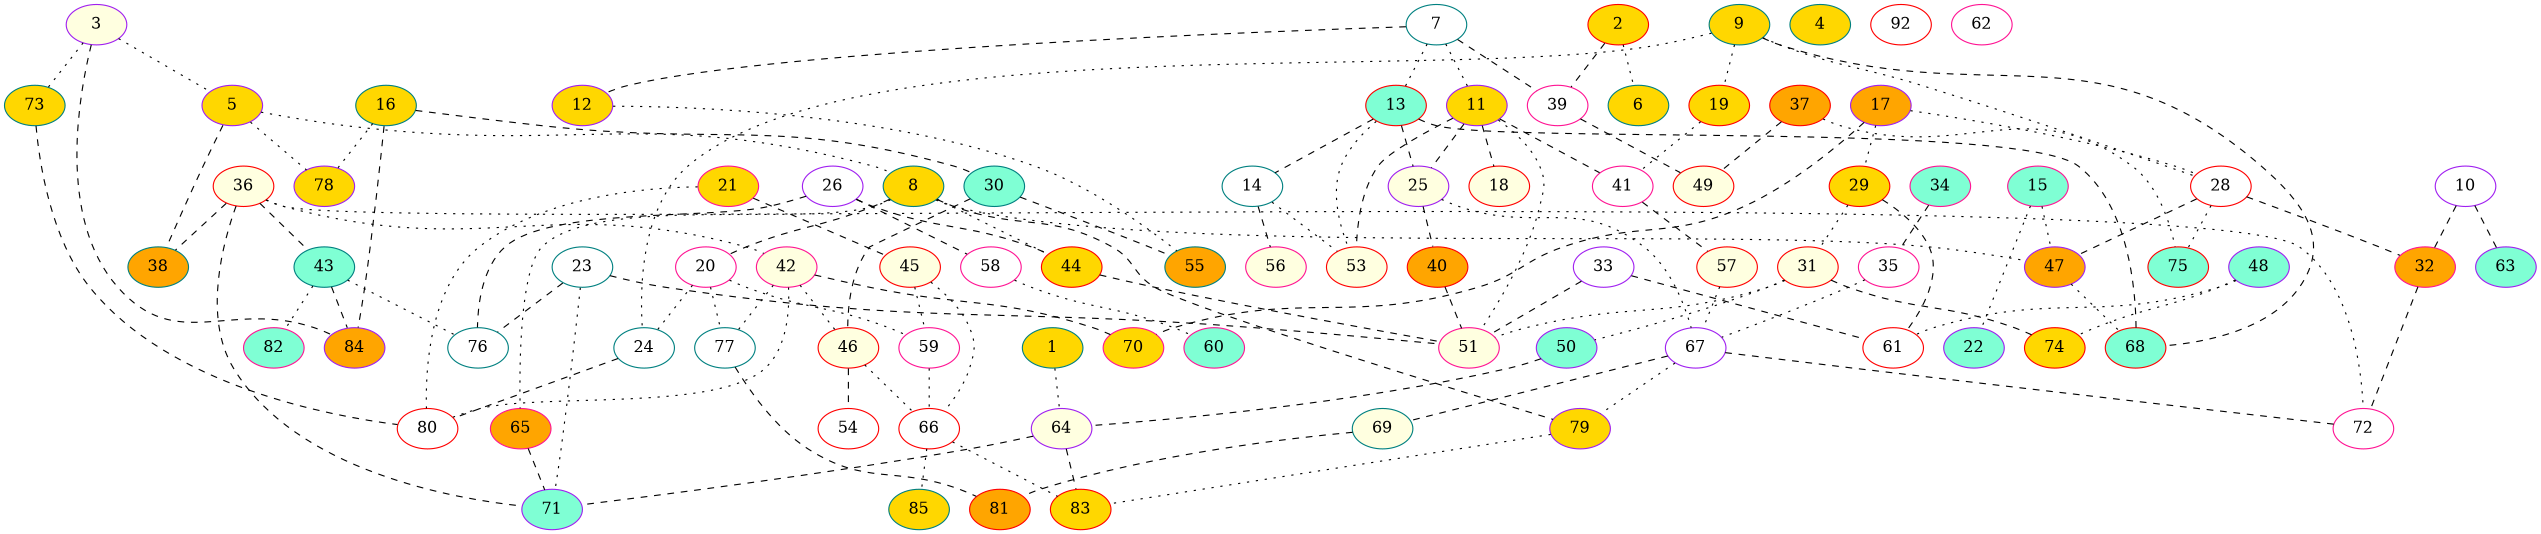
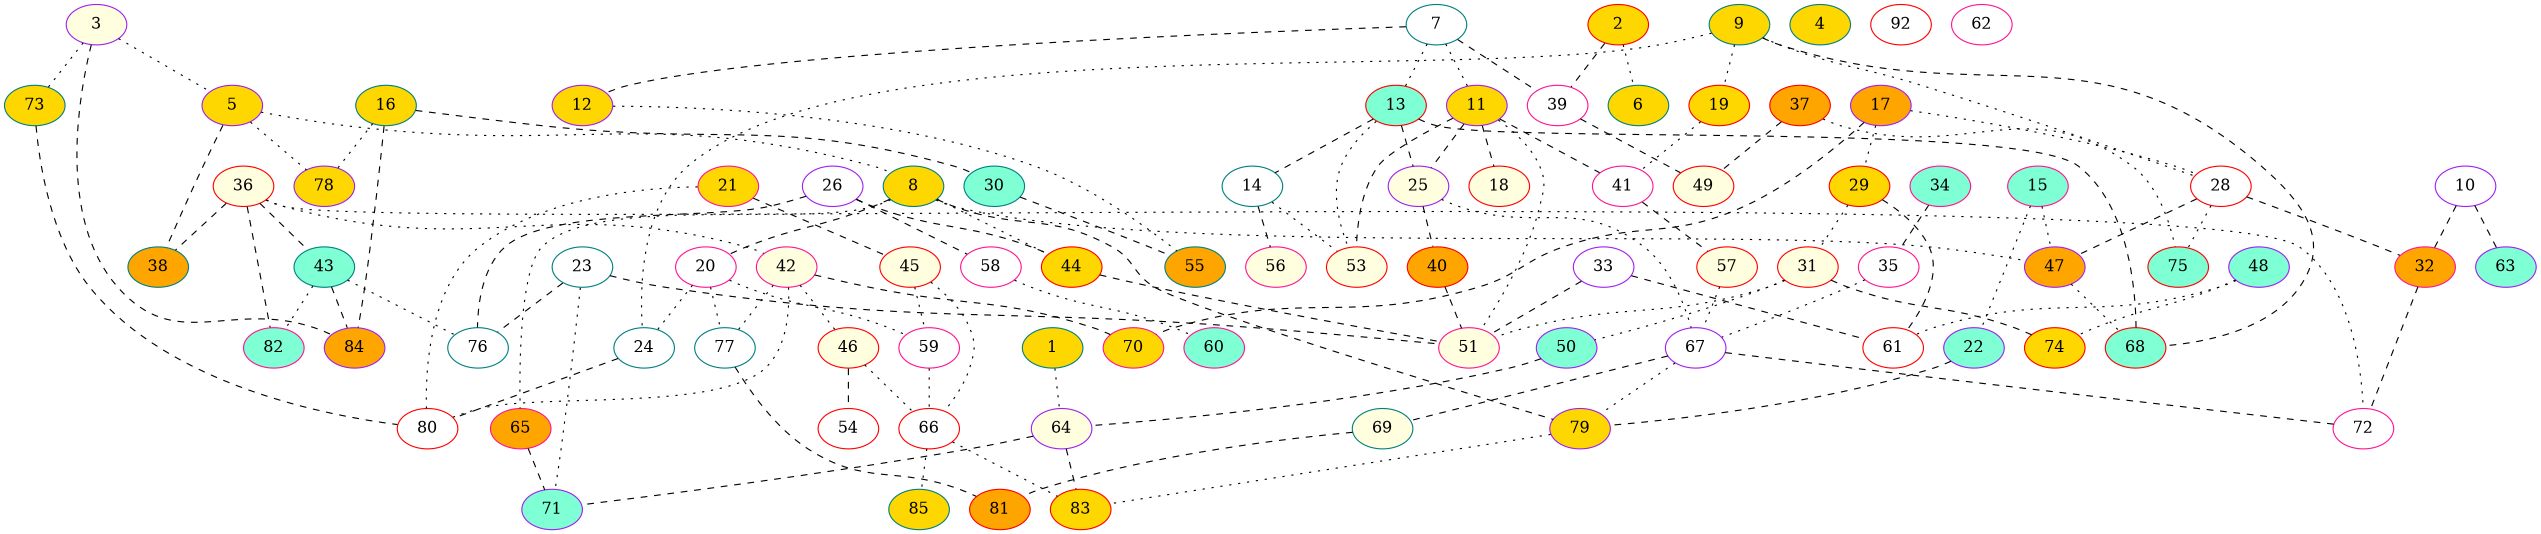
edge "30" -- "46": removed
edge "22" -- "79": added
edge "36" -- "71": now "36" -- "82"
